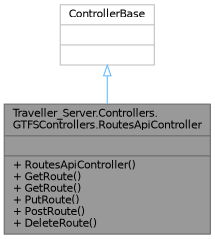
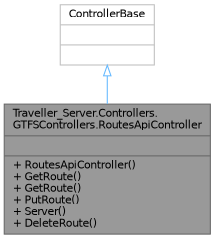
node "Traveller_Server.Controllers.": text "+ PostRoute()" -> "+ Server()"
